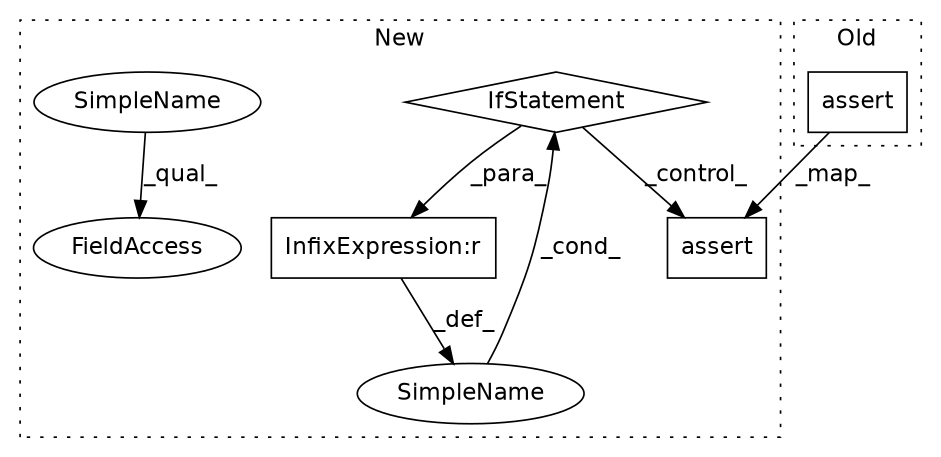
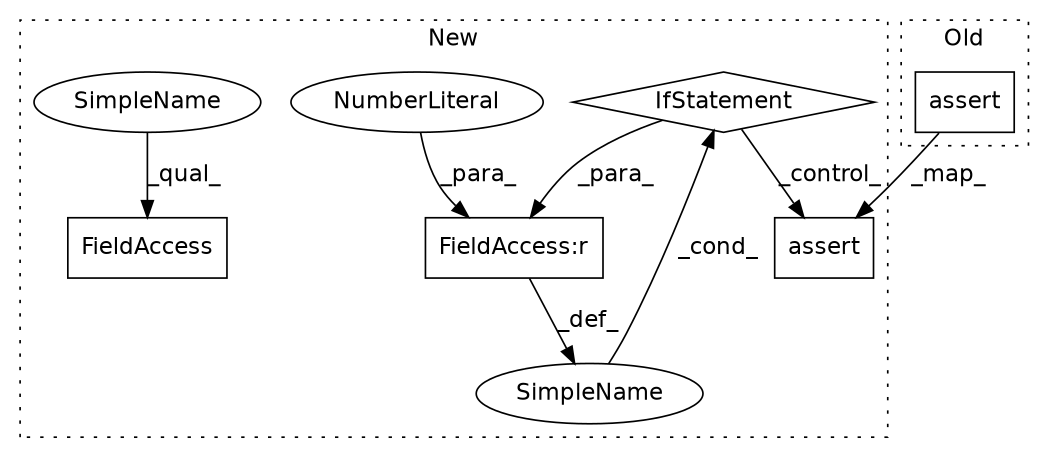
node "NumberLiteral": added
node "FieldAccess": shape ellipse -> box
node "InfixExpression:r": label "InfixExpression:r" -> "FieldAccess:r"
